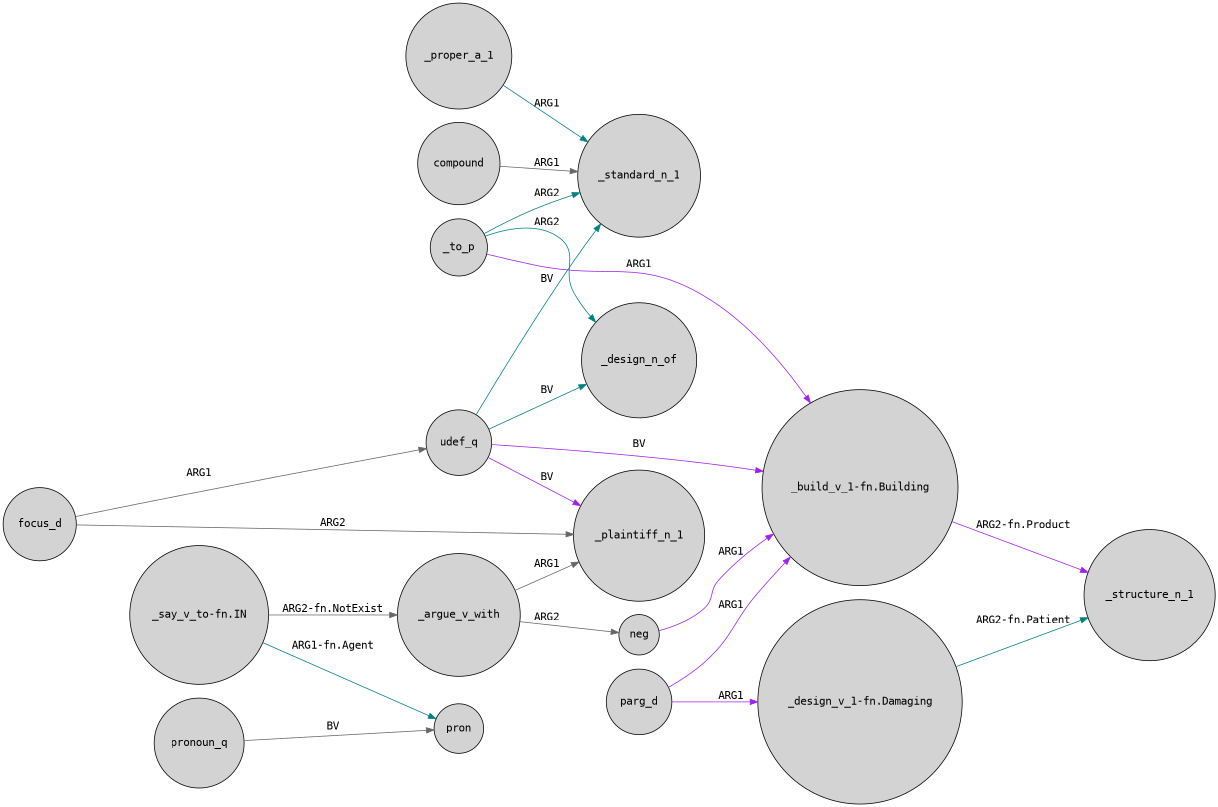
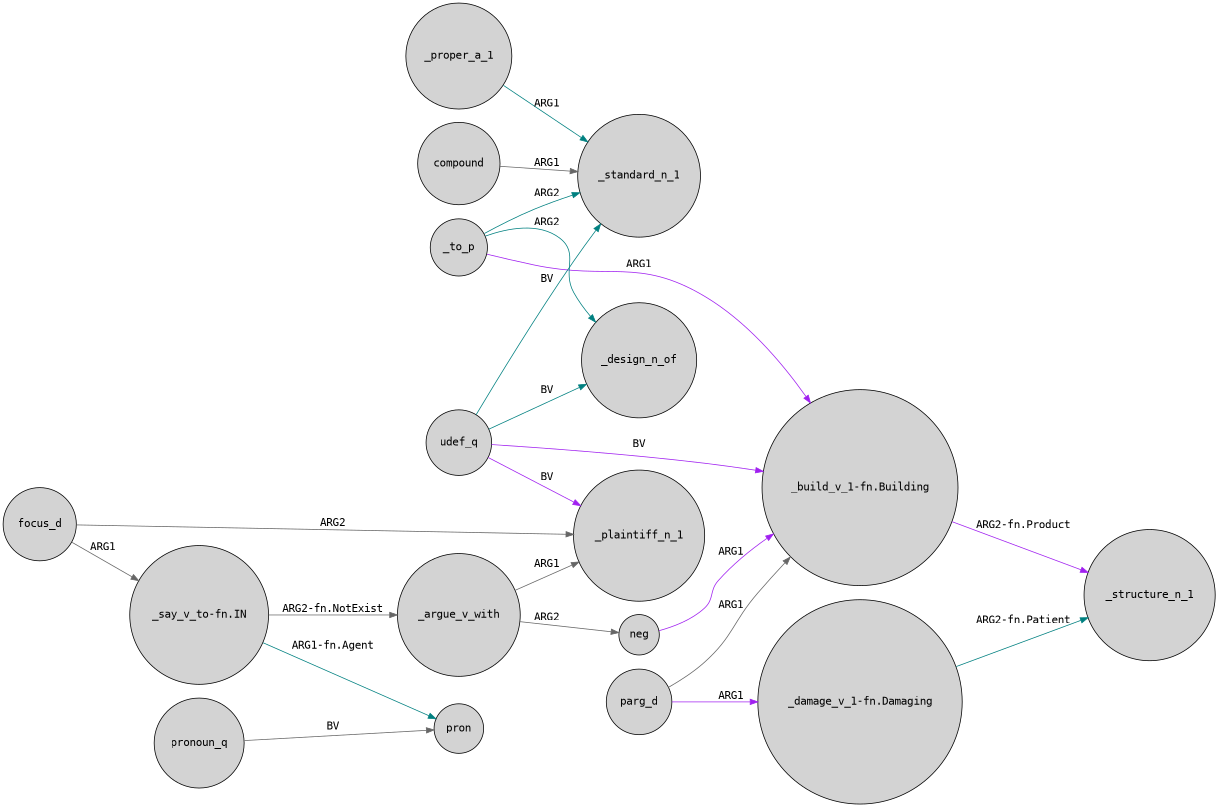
edge "focus_d" -> "udef_q": now "focus_d" -> "_say_v_to-fn.IN"
edge "parg_d" -> "_build_v_1-fn.Building": color purple -> gray40
node "_design_v_1-fn.Damaging": label "_design_v_1-fn.Damaging" -> "_damage_v_1-fn.Damaging"
